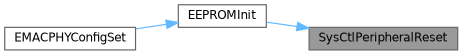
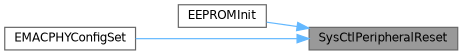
edge "EMACPHYConfigSet" -> "EEPROMInit": now "EMACPHYConfigSet" -> "SysCtlPeripheralReset"
